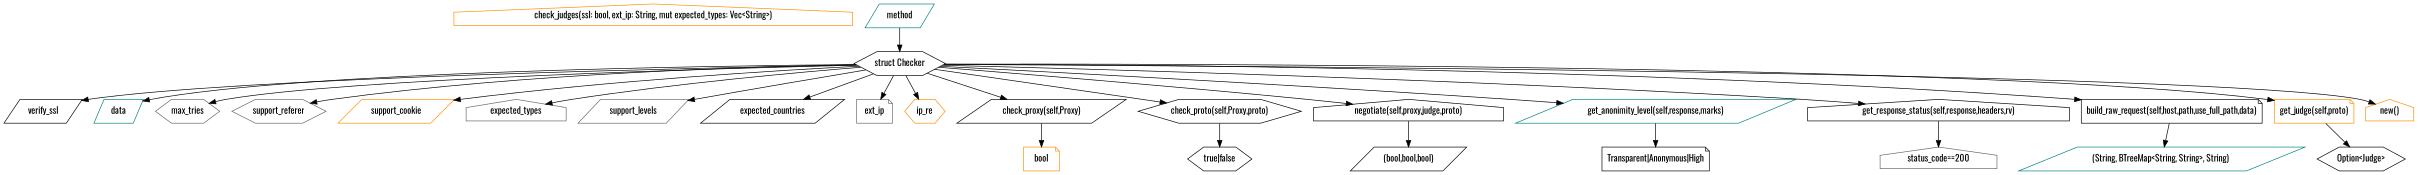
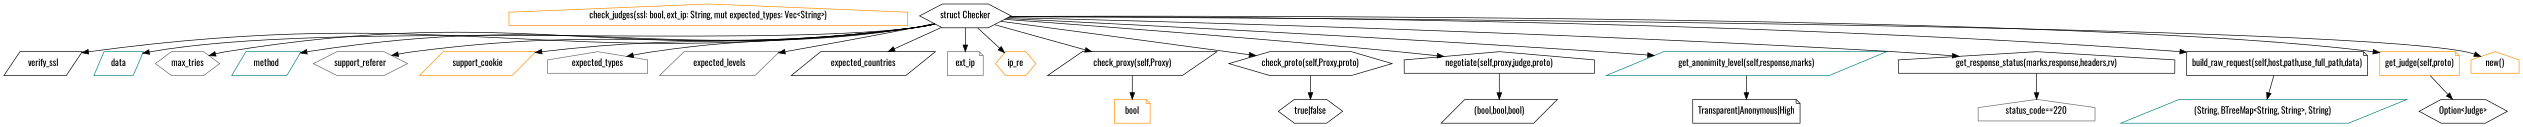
edge "method" -> "struct Checker": reversed
node "support_levels": label "support_levels" -> "expected_levels"
node "get_response_status(self,response,headers,rv)": label "get_response_status(self,response,headers,rv)" -> "get_response_status(marks,response,headers,rv)"
node "status_code==200": label "status_code==200" -> "status_code==220"
